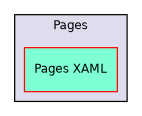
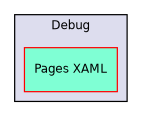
cluster "Pages": label "Pages" -> "Debug"
